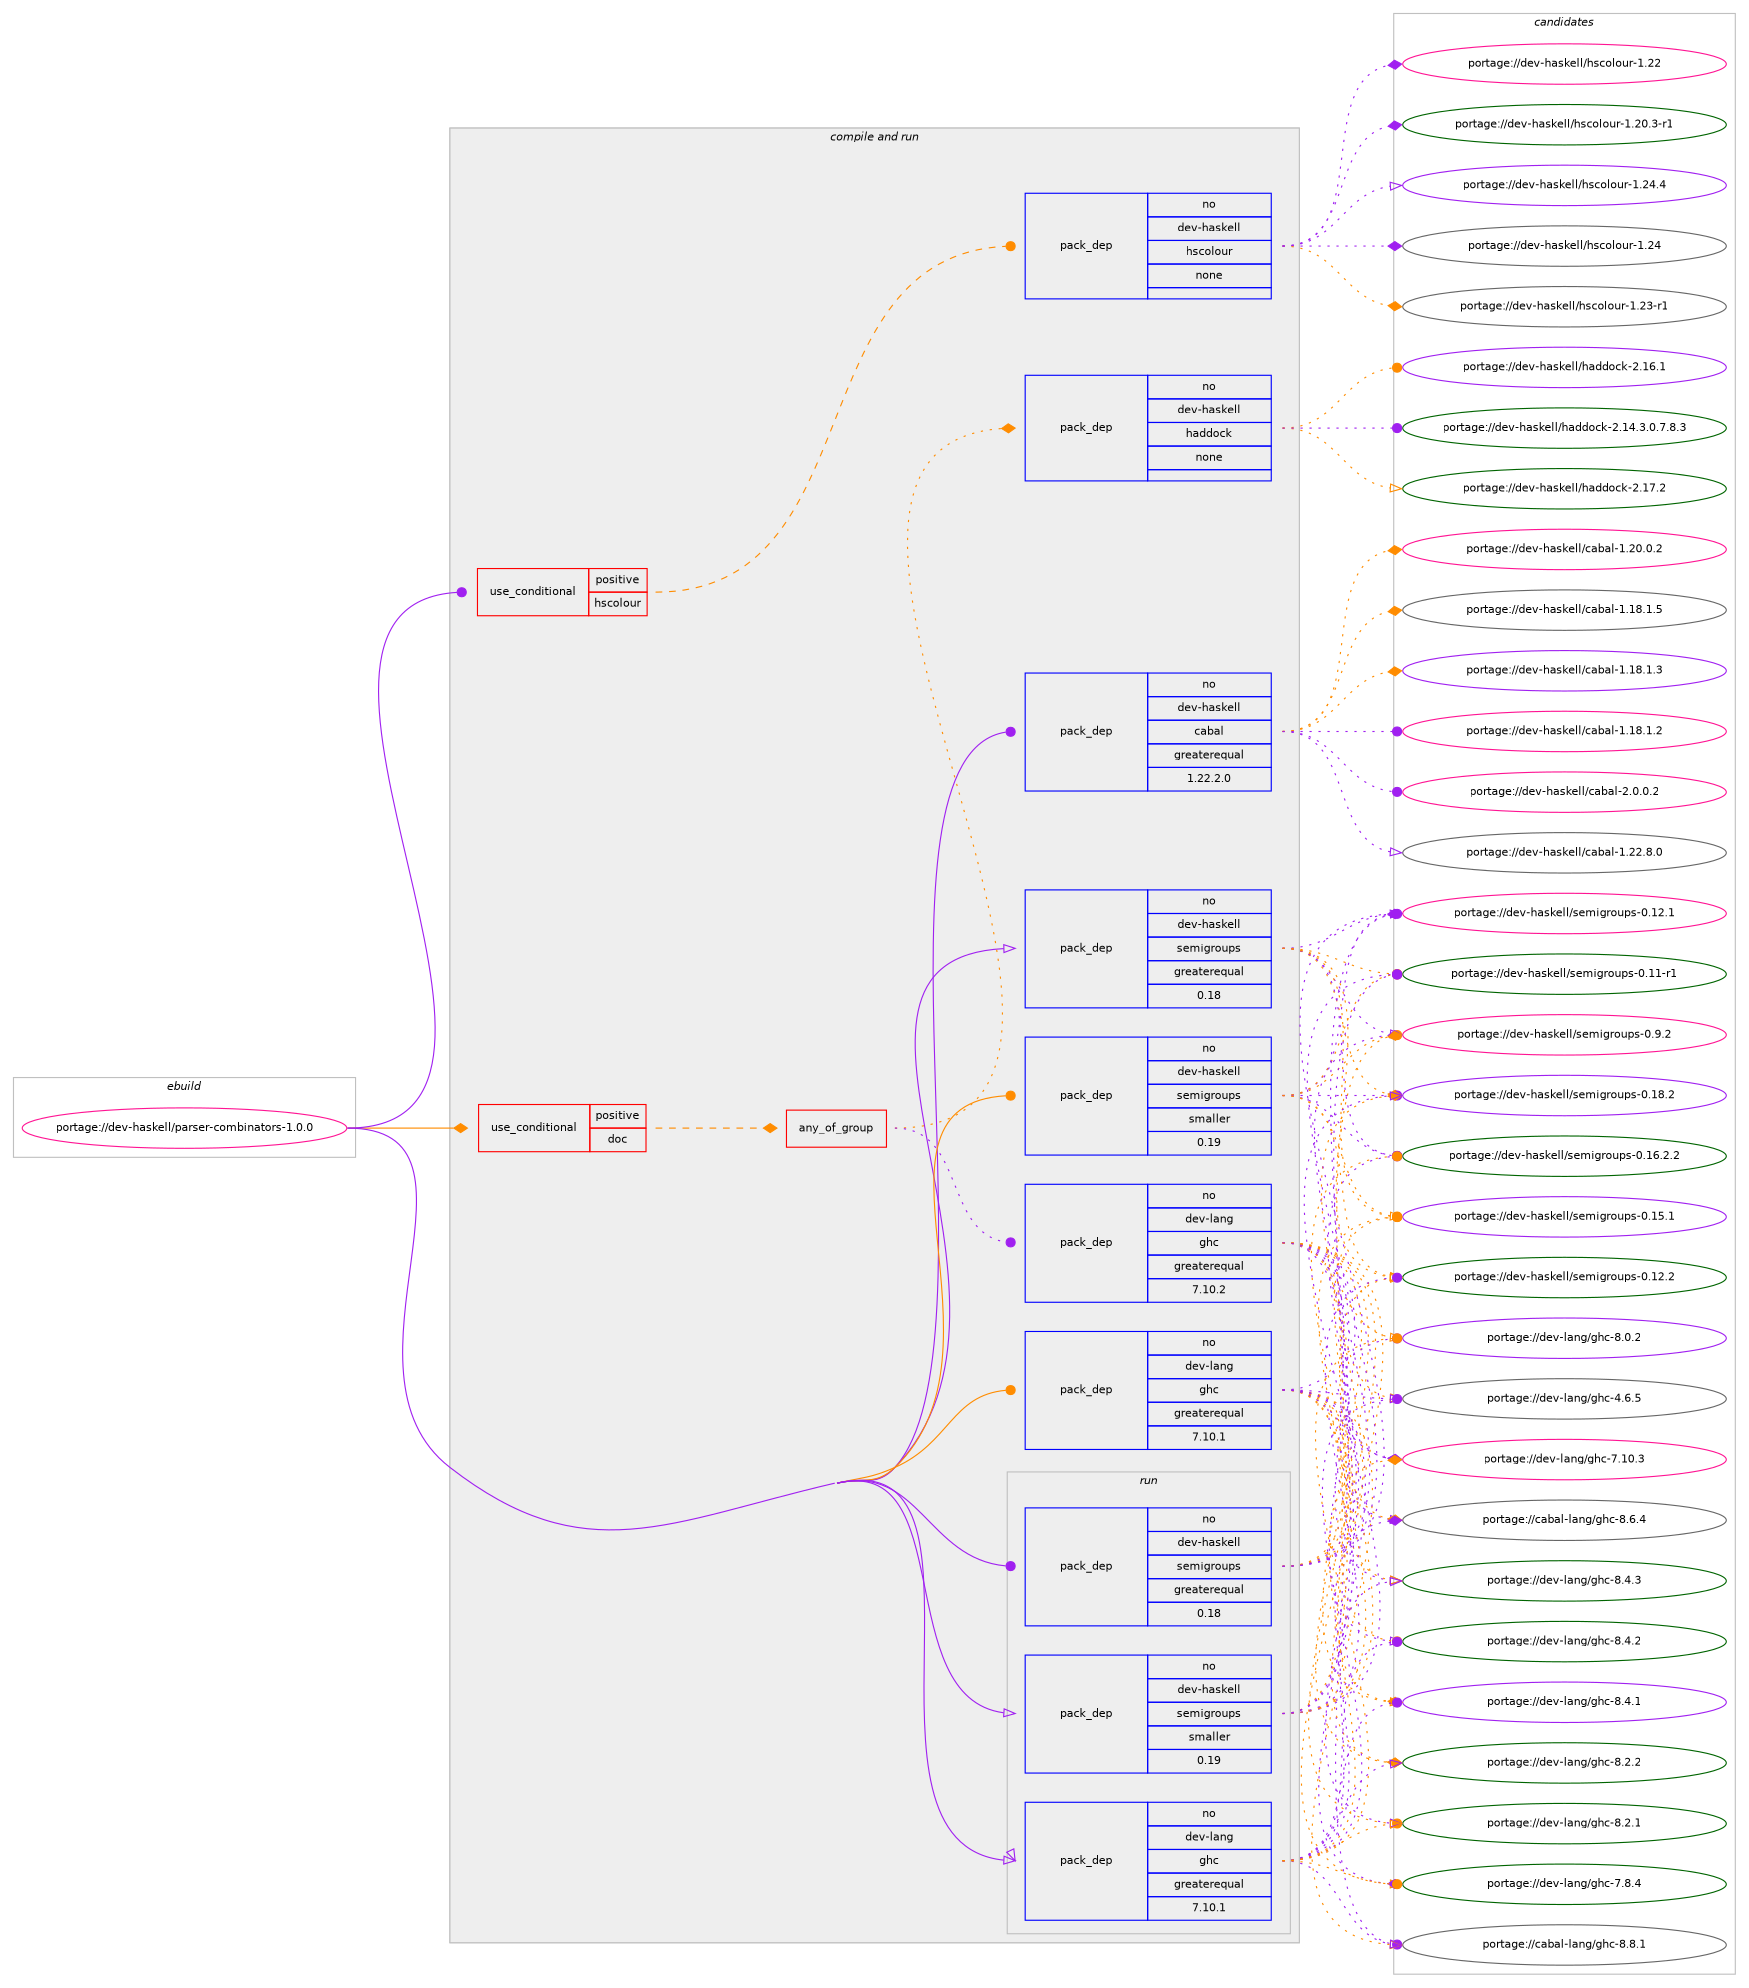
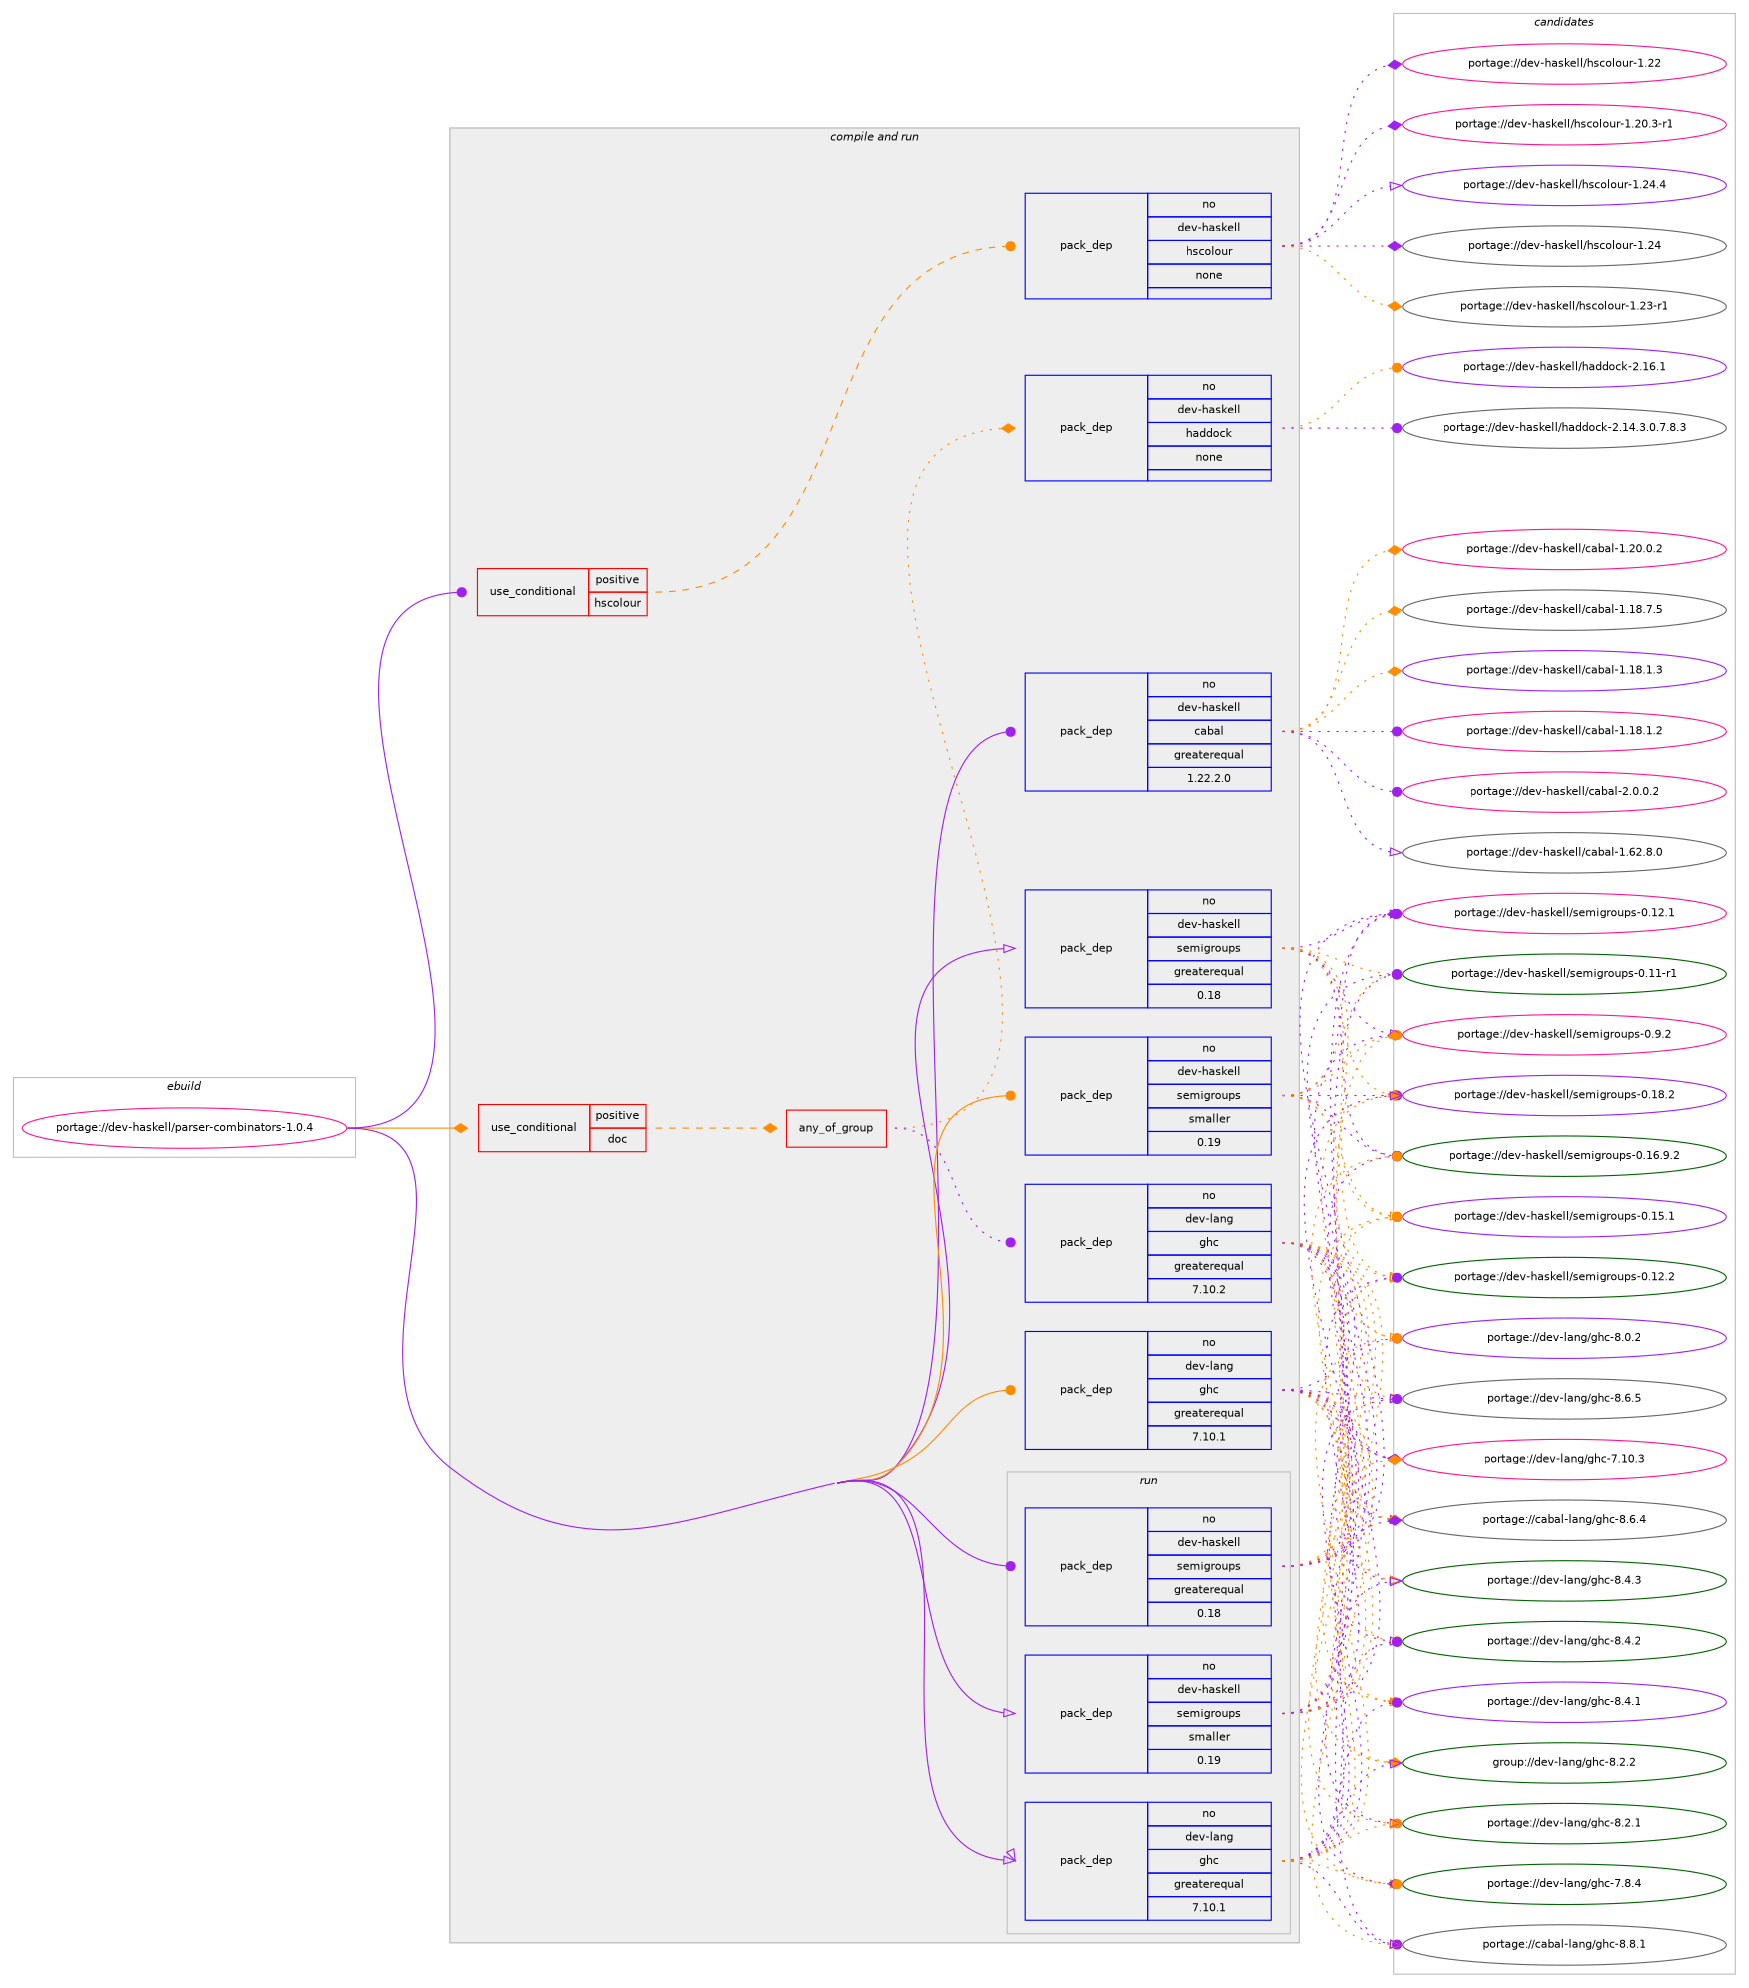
node "portage://dev-haskell/hscolour-1.20.3-r1": color darkgreen -> deeppink
node "portage://dev-haskell/haddock-2.14.3.0.7.8.3": color darkgreen -> gray40
node "portage://dev-haskell/haddock-2.17.2": removed
node "portage://dev-haskell/cabal-1.18.1.5": label "portage://dev-haskell/cabal-1.18.1.5" -> "portage://dev-haskell/cabal-1.18.7.5"
node "portage://dev-haskell/cabal-1.22.8.0": label "portage://dev-haskell/cabal-1.22.8.0" -> "portage://dev-haskell/cabal-1.62.8.0"
node "portage://dev-haskell/parser-combinators-1.0.0": label "portage://dev-haskell/parser-combinators-1.0.0" -> "portage://dev-haskell/parser-combinators-1.0.4"
node "portage://dev-haskell/semigroups-0.16.2.2": label "portage://dev-haskell/semigroups-0.16.2.2" -> "portage://dev-haskell/semigroups-0.16.9.2"
node "portage://dev-lang/ghc-4.6.5": label "portage://dev-lang/ghc-4.6.5" -> "portage://dev-lang/ghc-8.6.5"
node "portage://dev-lang/ghc-8.2.2": label "portage://dev-lang/ghc-8.2.2" -> "group://dev-lang/ghc-8.2.2"
